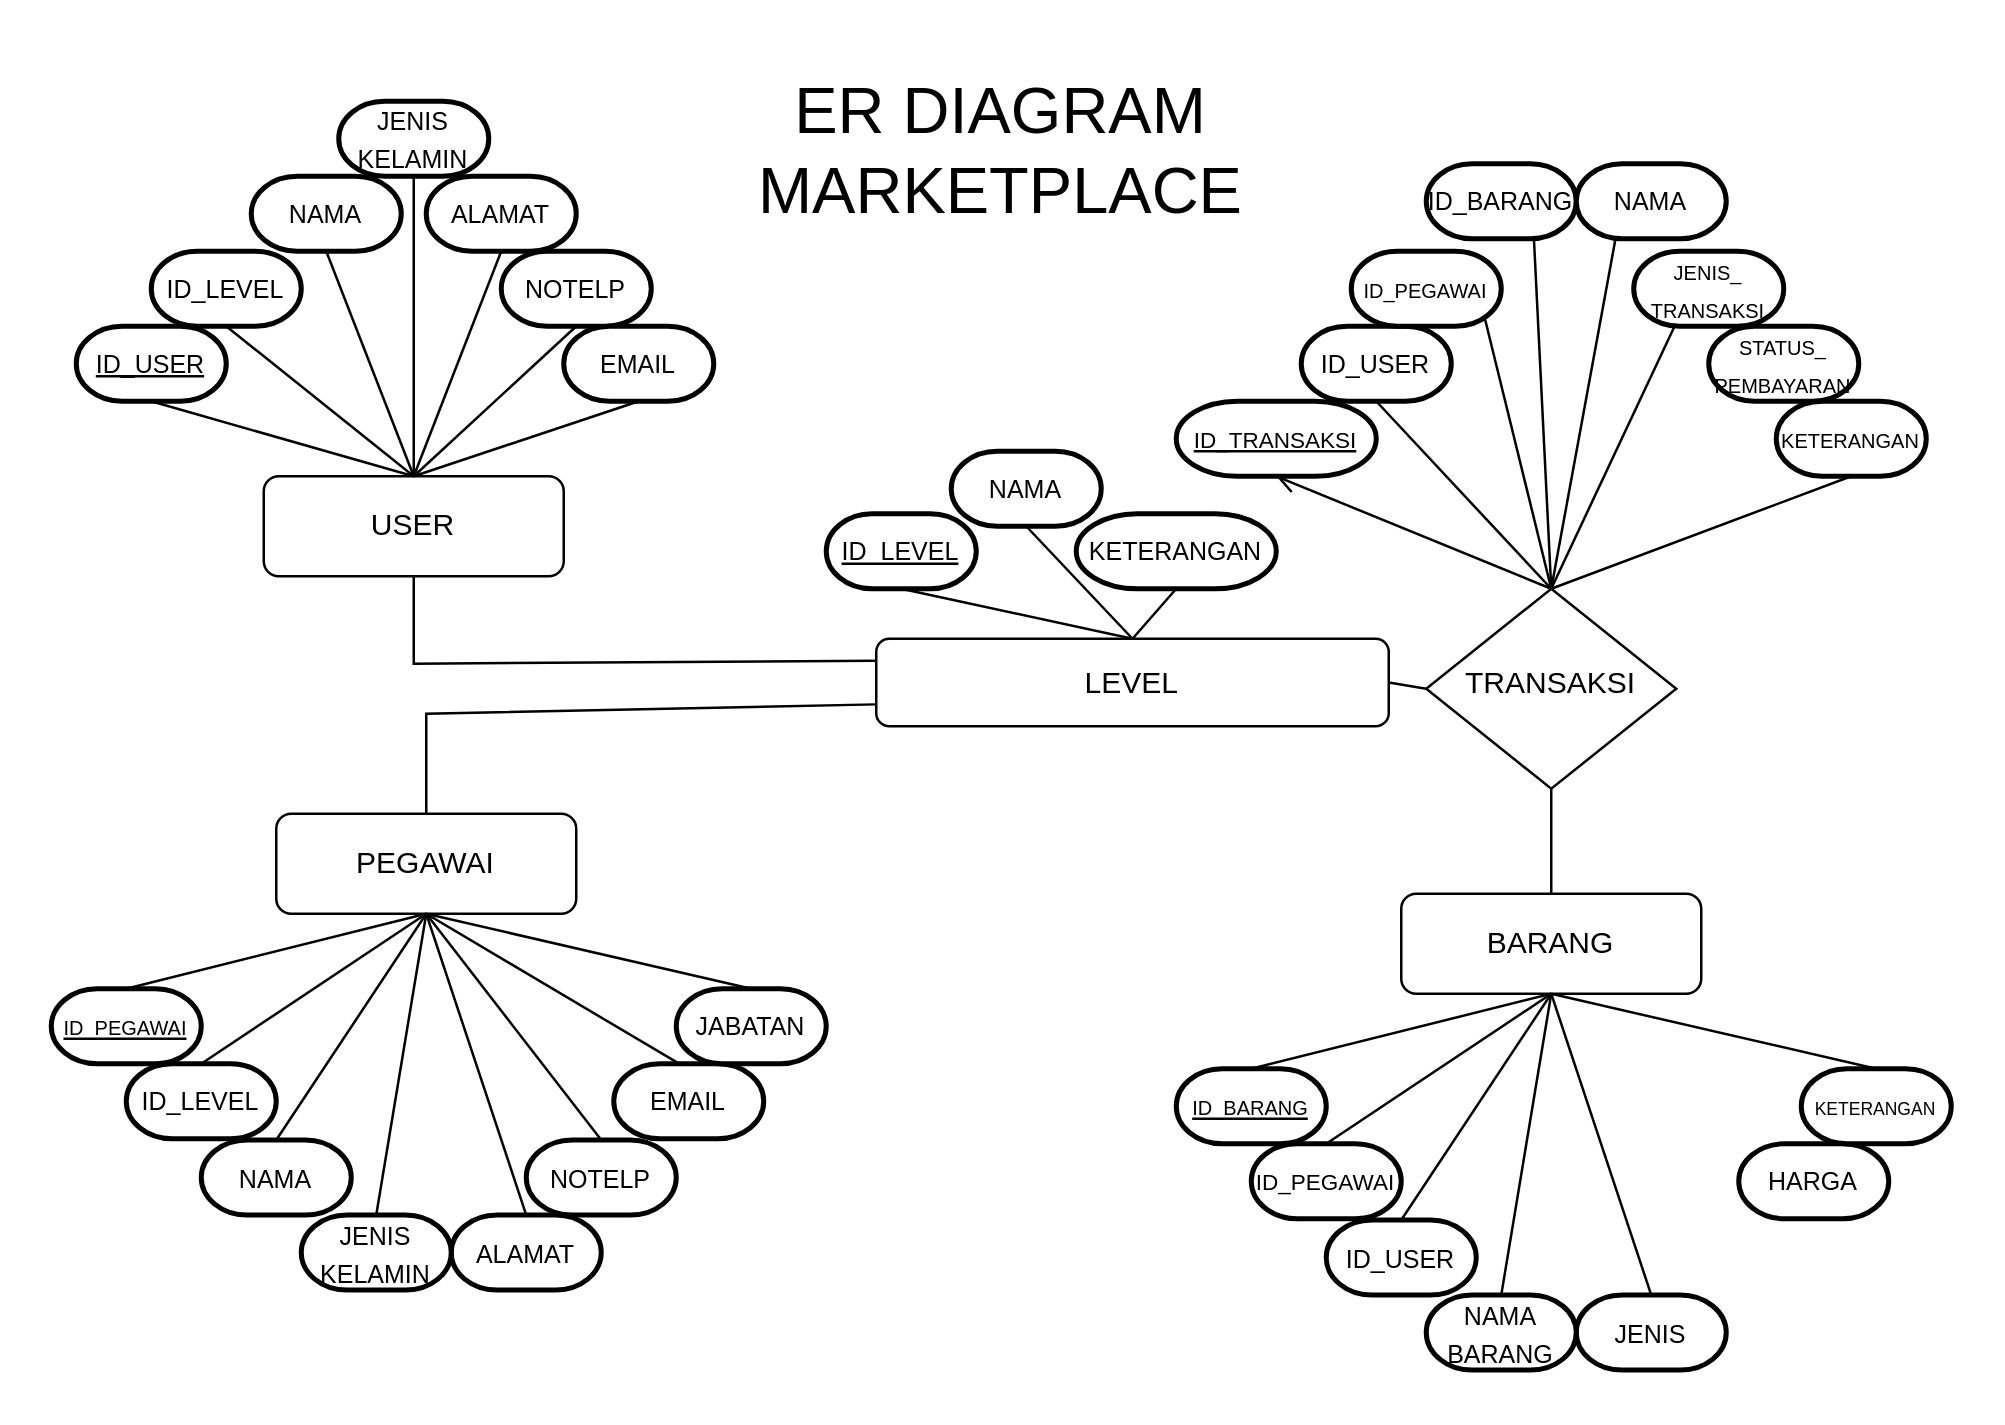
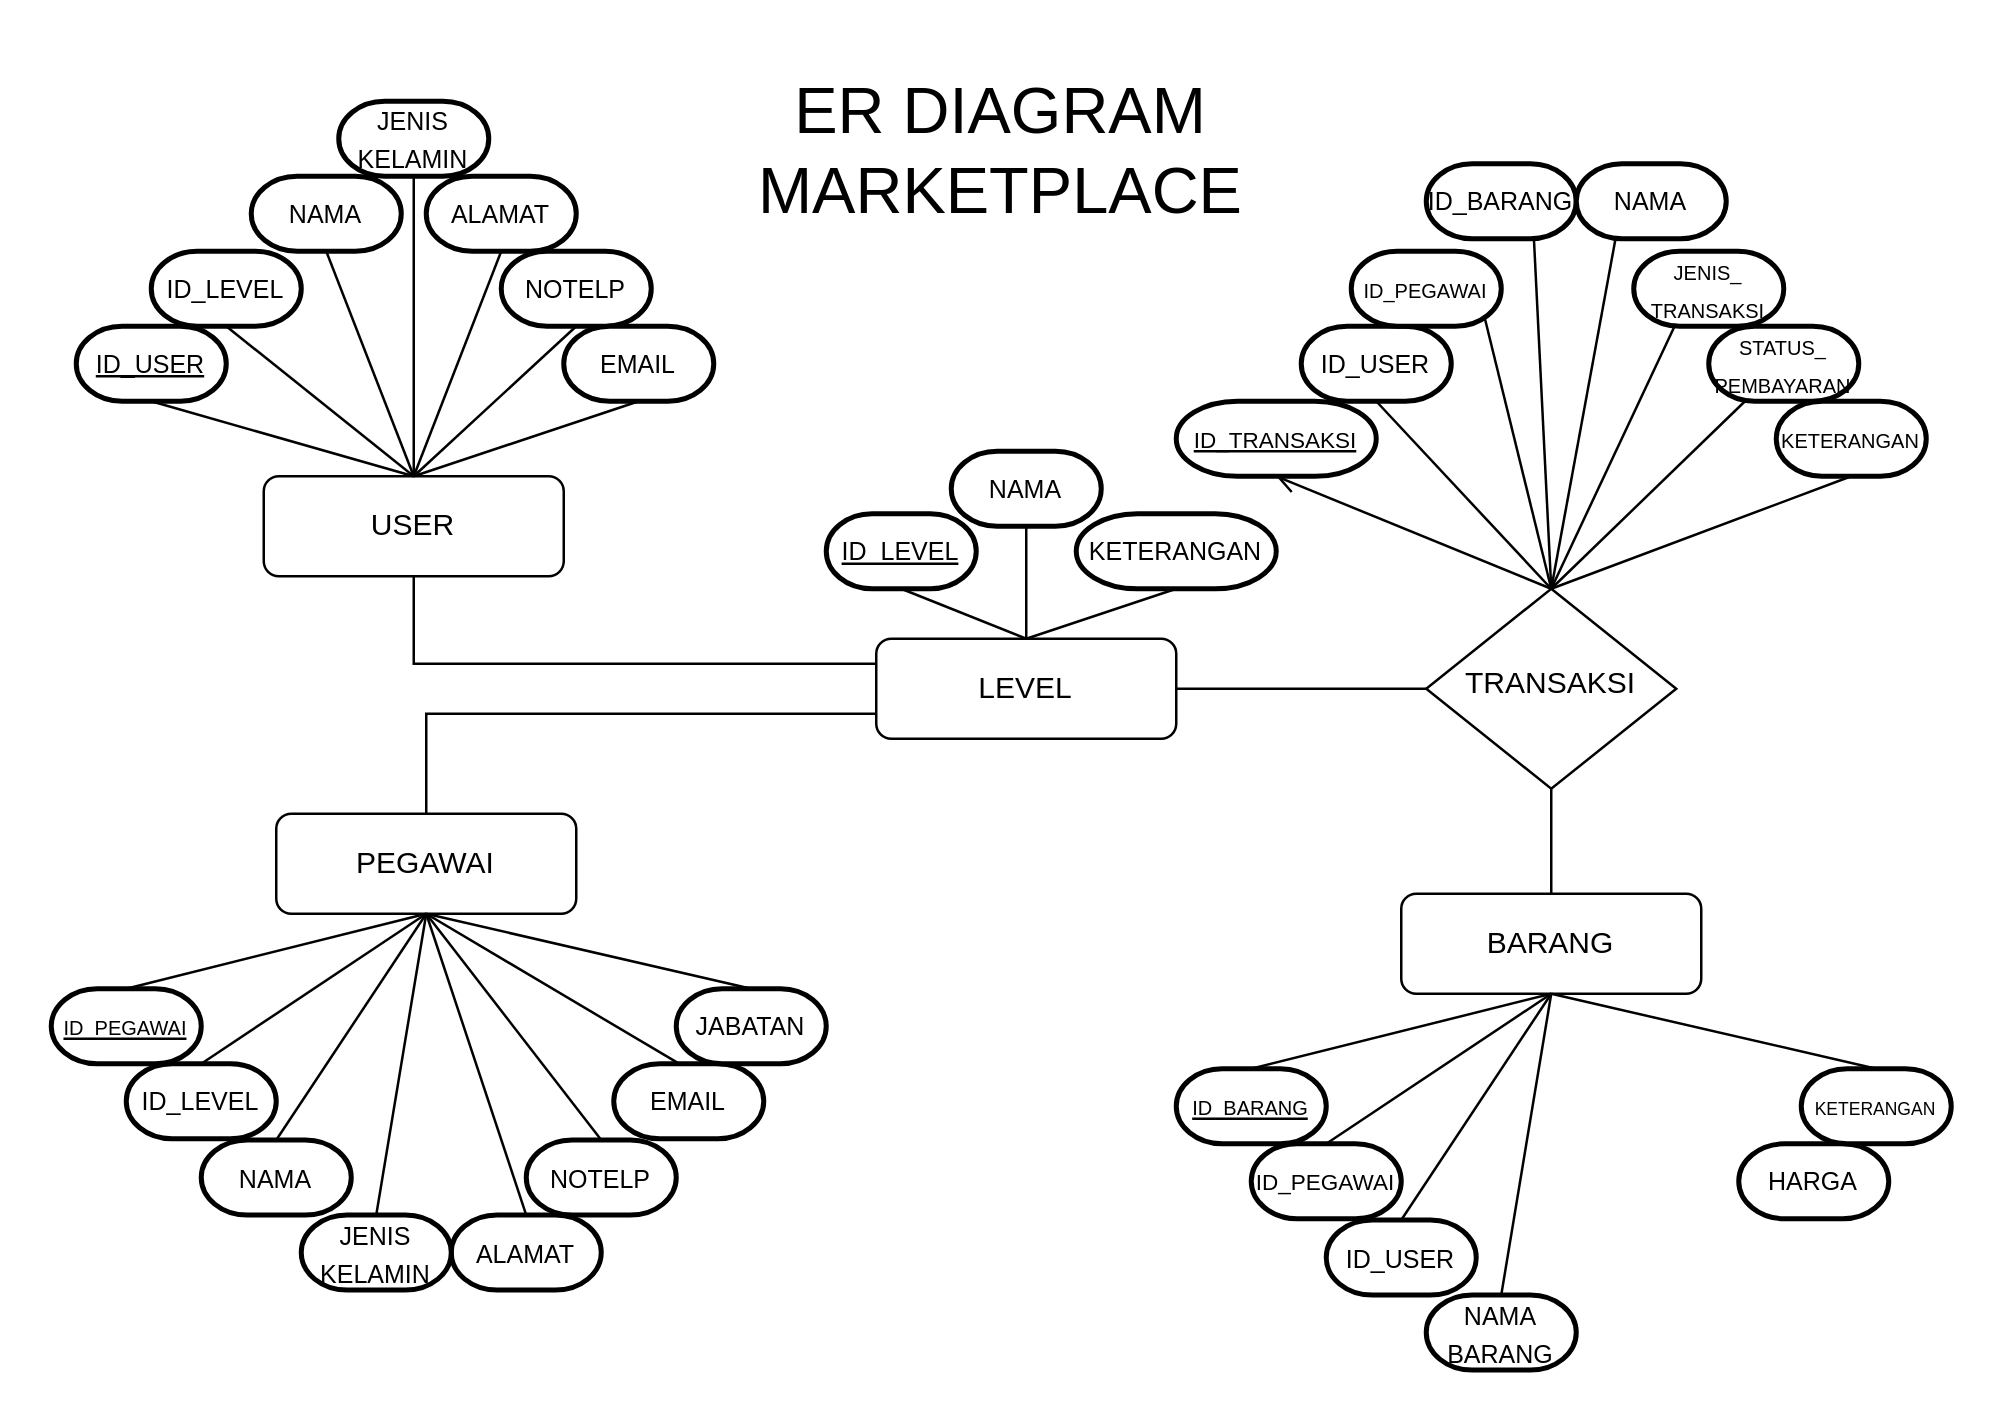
edge "STATUS_ PEMBAYARAN" -- "TRANSAKSI": added
node "LEVEL": size 513x88 -> 300x100
edge "BARANG" -- "JENIS": removed
node "JENIS": removed
